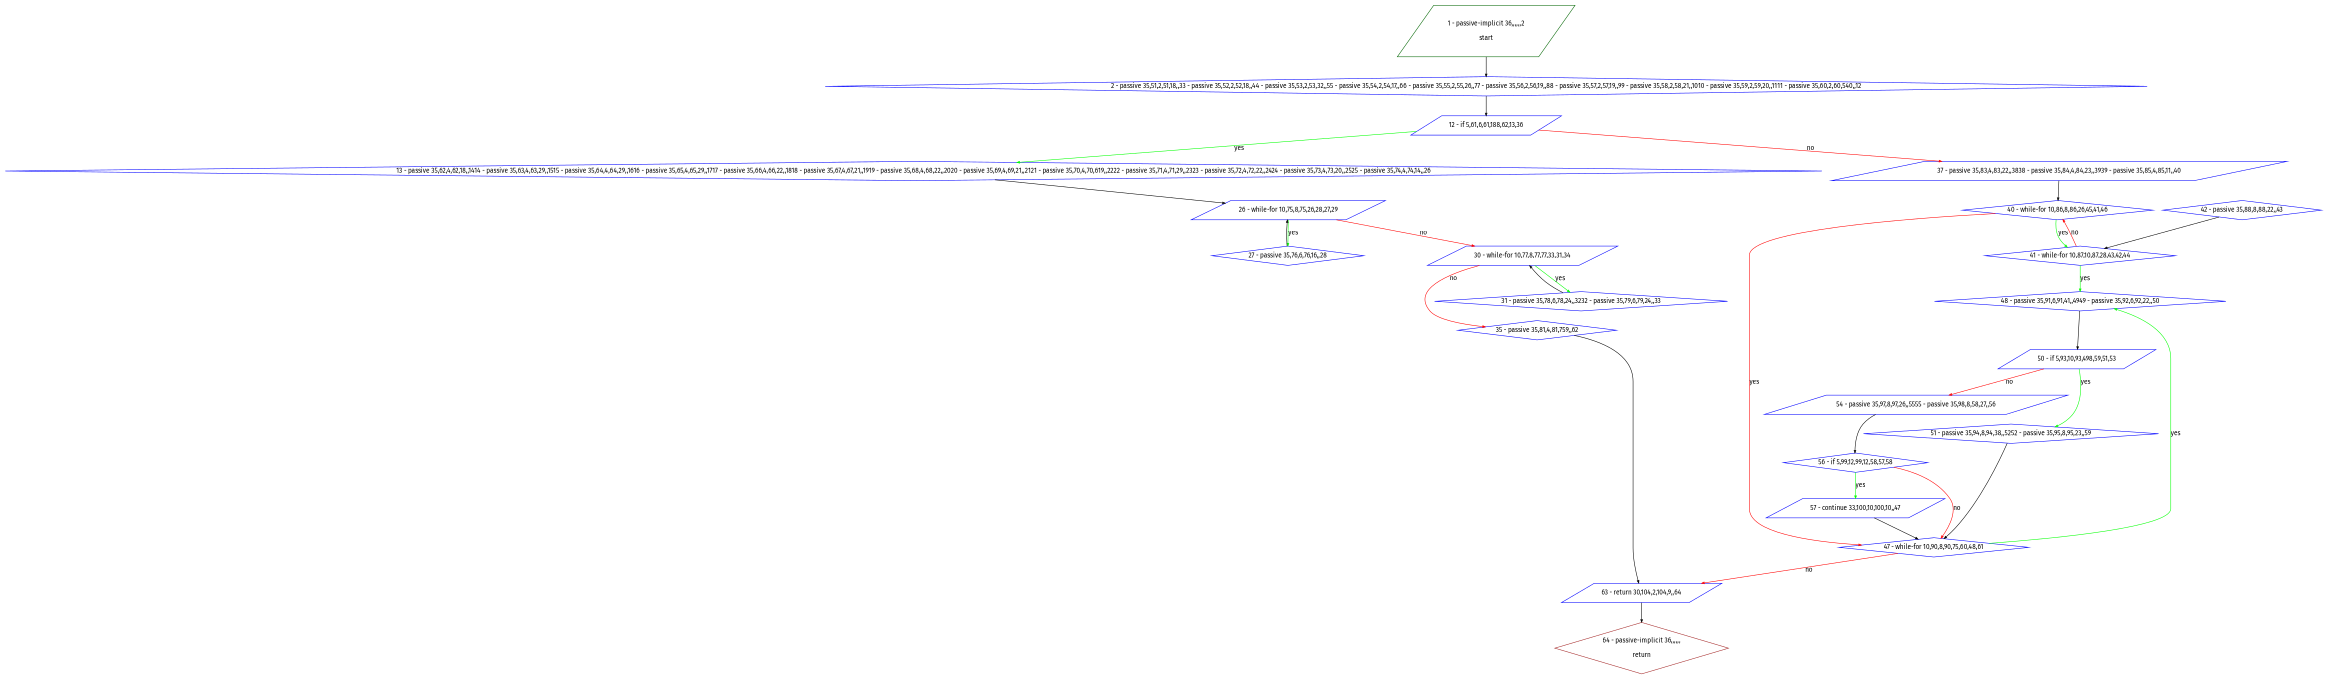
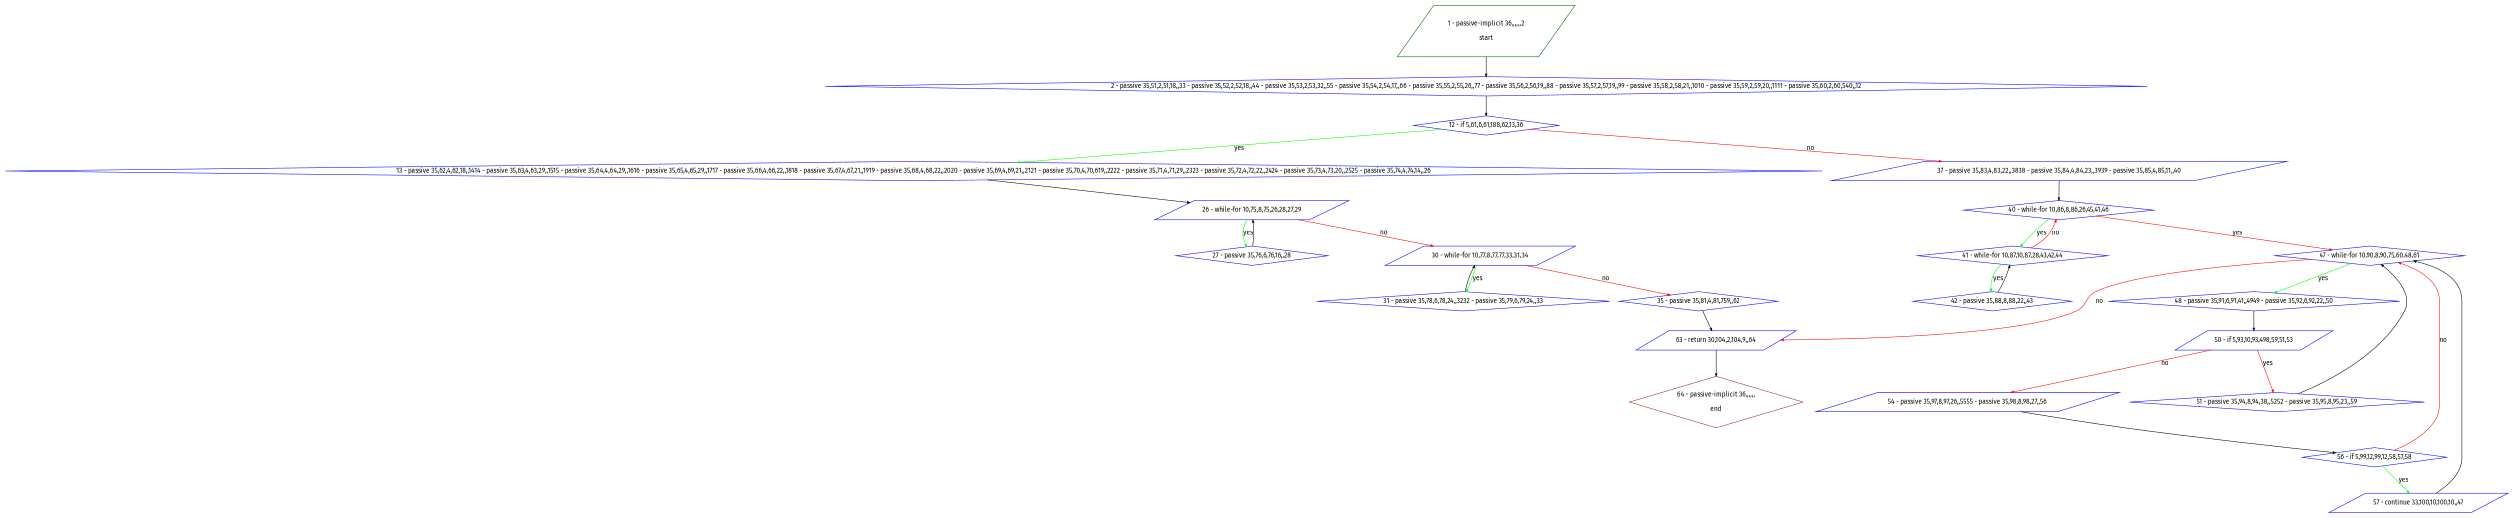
node "12 - if 5,61,6,61,188,62,13,36": shape parallelogram -> diamond
edge "41 - while-for 10,87,10,87,28,43,42,44" -> "48 - passive 35,91,6,91,41,,4949 - passive 35,92,6,92,22,,50": now "41 - while-for 10,87,10,87,28,43,42,44" -> "42 - passive 35,88,8,88,22,,43"
edge "50 - if 5,93,10,93,498,59,51,53" -> "51 - passive 35,94,8,94,38,,5252 - passive 35,95,8,95,23,,59": color #00ff00 -> #ff0000
node "54 - passive 35,97,8,97,26,,5555 - passive 35,98,8,58,27,,56": label "54 - passive 35,97,8,97,26,,5555 - passive 35,98,8,58,27,,56" -> "54 - passive 35,97,8,97,26,,5555 - passive 35,98,8,98,27,,56"
node "64 - passive-implicit 36,,,,,, return": label "64 - passive-implicit 36,,,,,, return" -> "64 - passive-implicit 36,,,,,, end"
